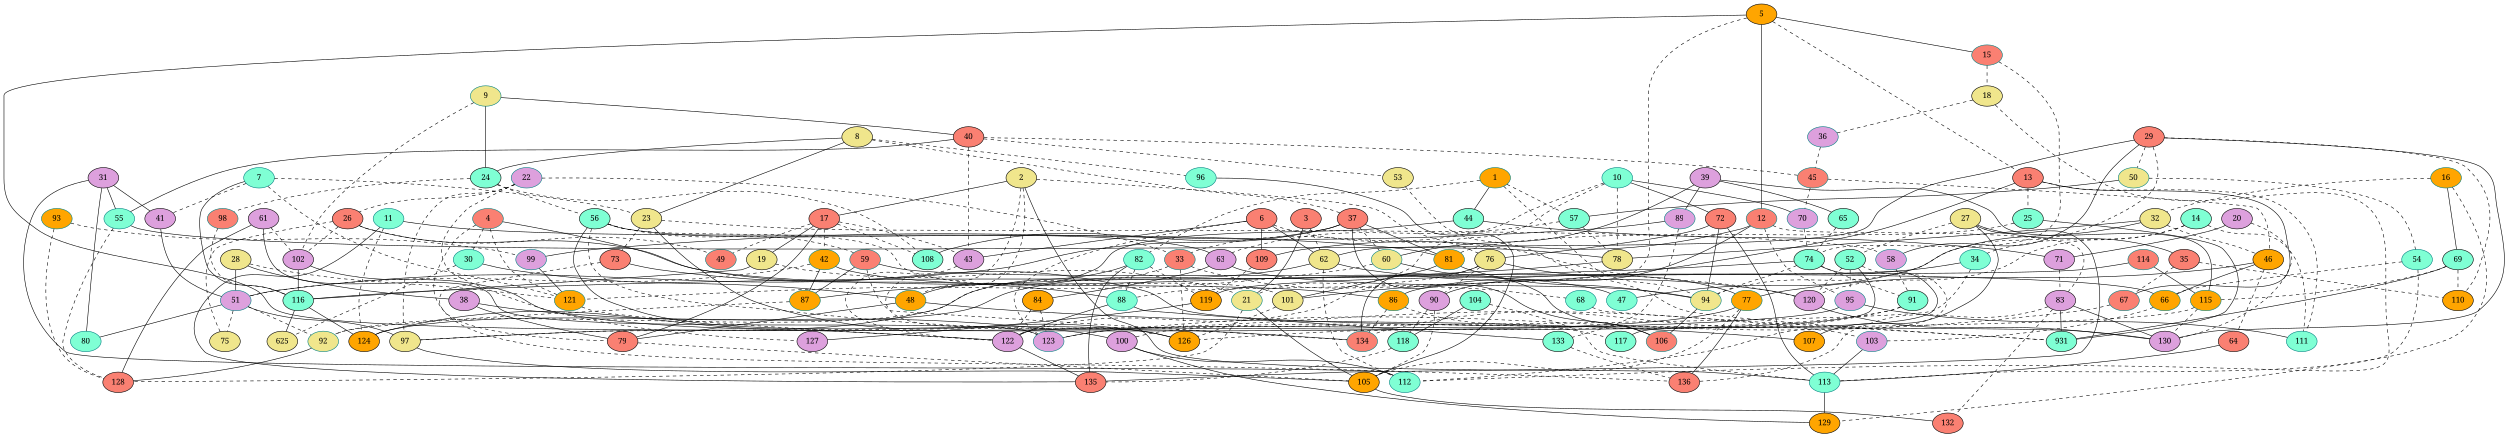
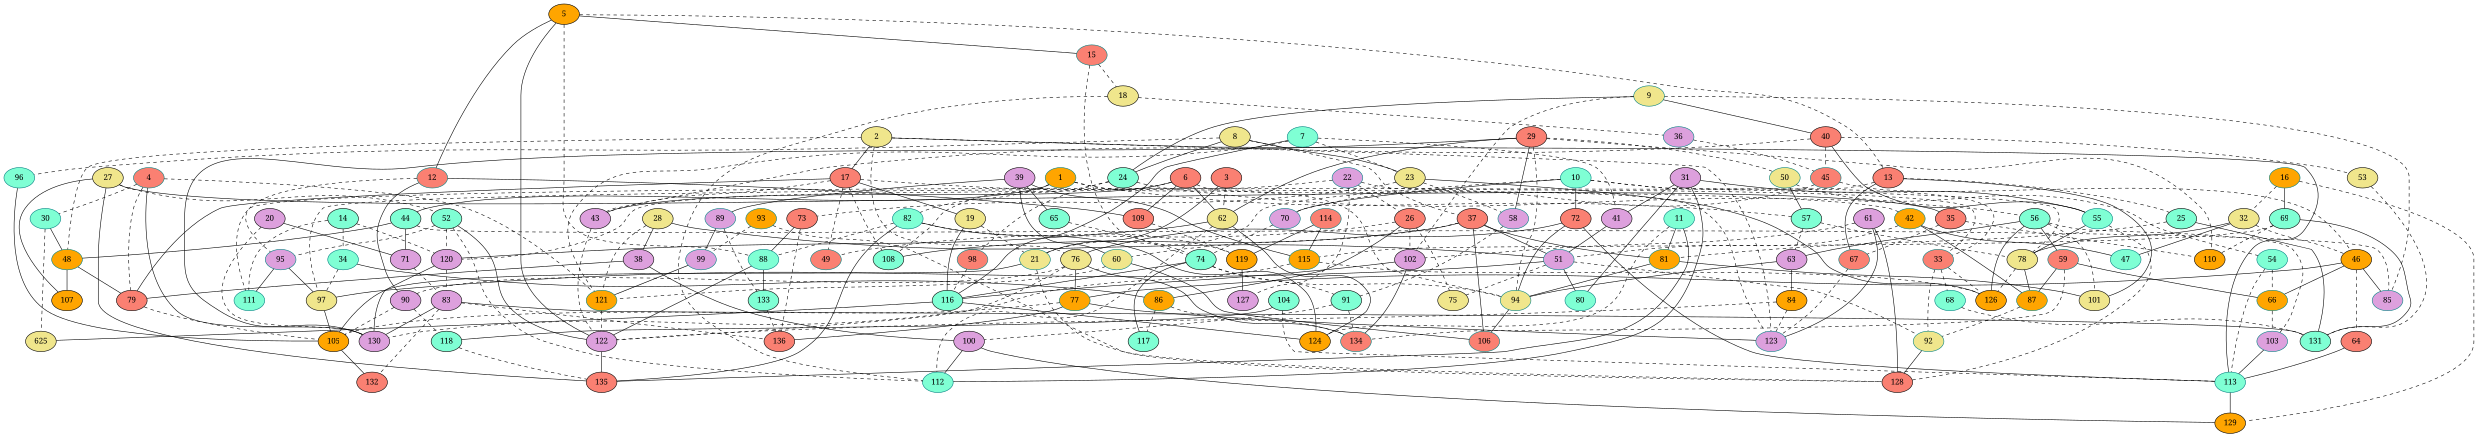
edge "12" -- "83": now "120" -- "83"
edge "56" -- "59": style dashed -> solid
node "85": added
edge "101" -- "126": now "78" -- "126"
node "931": label "931" -> "131"
